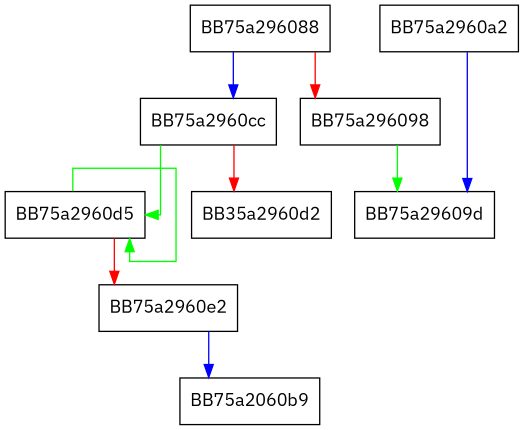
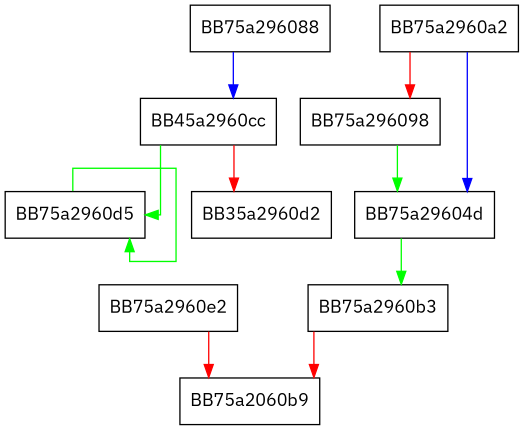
edge "BB75a296088" -> "BB75a296098": now "BB75a2960a2" -> "BB75a296098"
node "BB75a2960cc": label "BB75a2960cc" -> "BB45a2960cc"
node "BB75a29609d": label "BB75a29609d" -> "BB75a29604d"
edge "BB75a2960d5" -> "BB75a2960e2": removed
node "BB75a2960b3": added
edge "BB75a2960e2" -> "BB75a2060b9": color blue -> red
